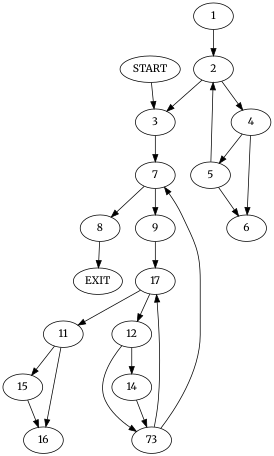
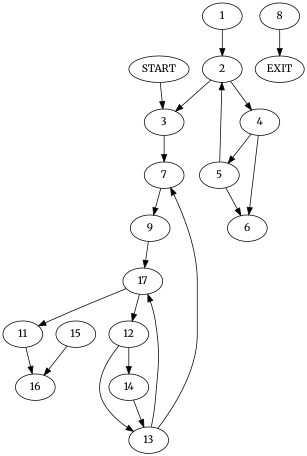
edge "7" -> "8": removed
edge "11" -> "15": removed
node "73": label "73" -> "13"
